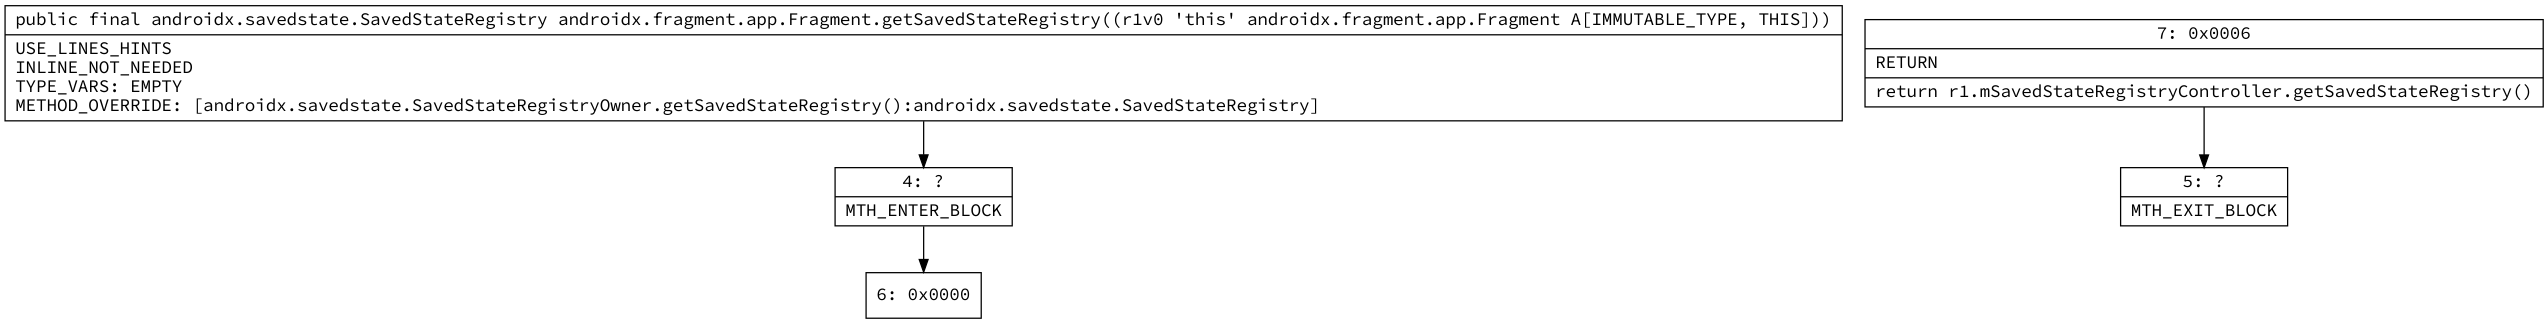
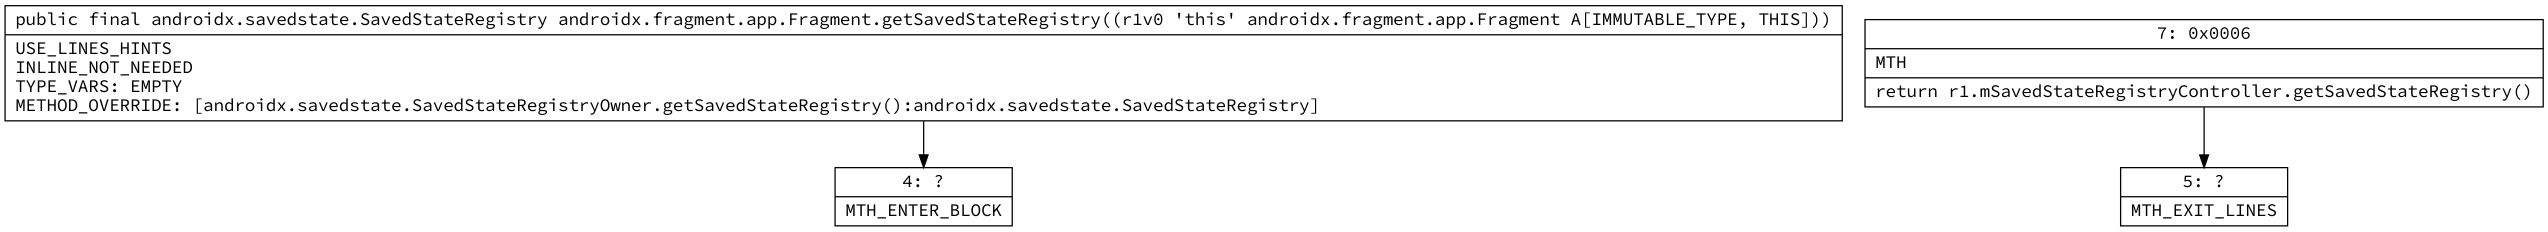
node "7: 0x0006": text "RETURN" -> "MTH"
node "5: ?": text "MTH_EXIT_BLOCK" -> "MTH_EXIT_LINES"
node "6: 0x0000": removed
